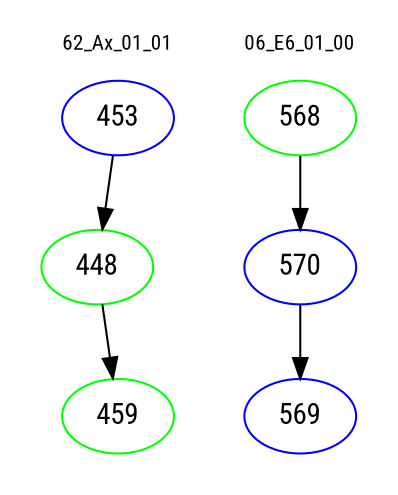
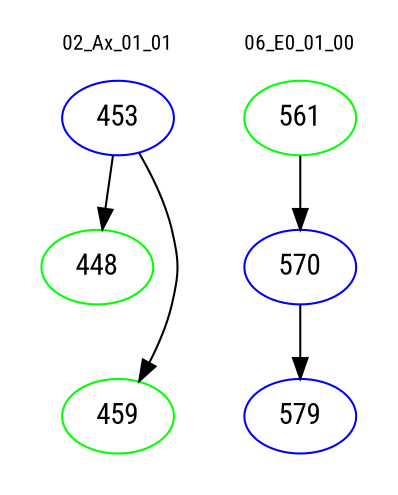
cluster "62_Ax_01_01": label "62_Ax_01_01" -> "02_Ax_01_01"
cluster "06_E6_01_00": label "06_E6_01_00" -> "06_E0_01_00"
node "568": label "568" -> "561"
edge "448" -> "459": now "453" -> "459"
node "569": label "569" -> "579"
